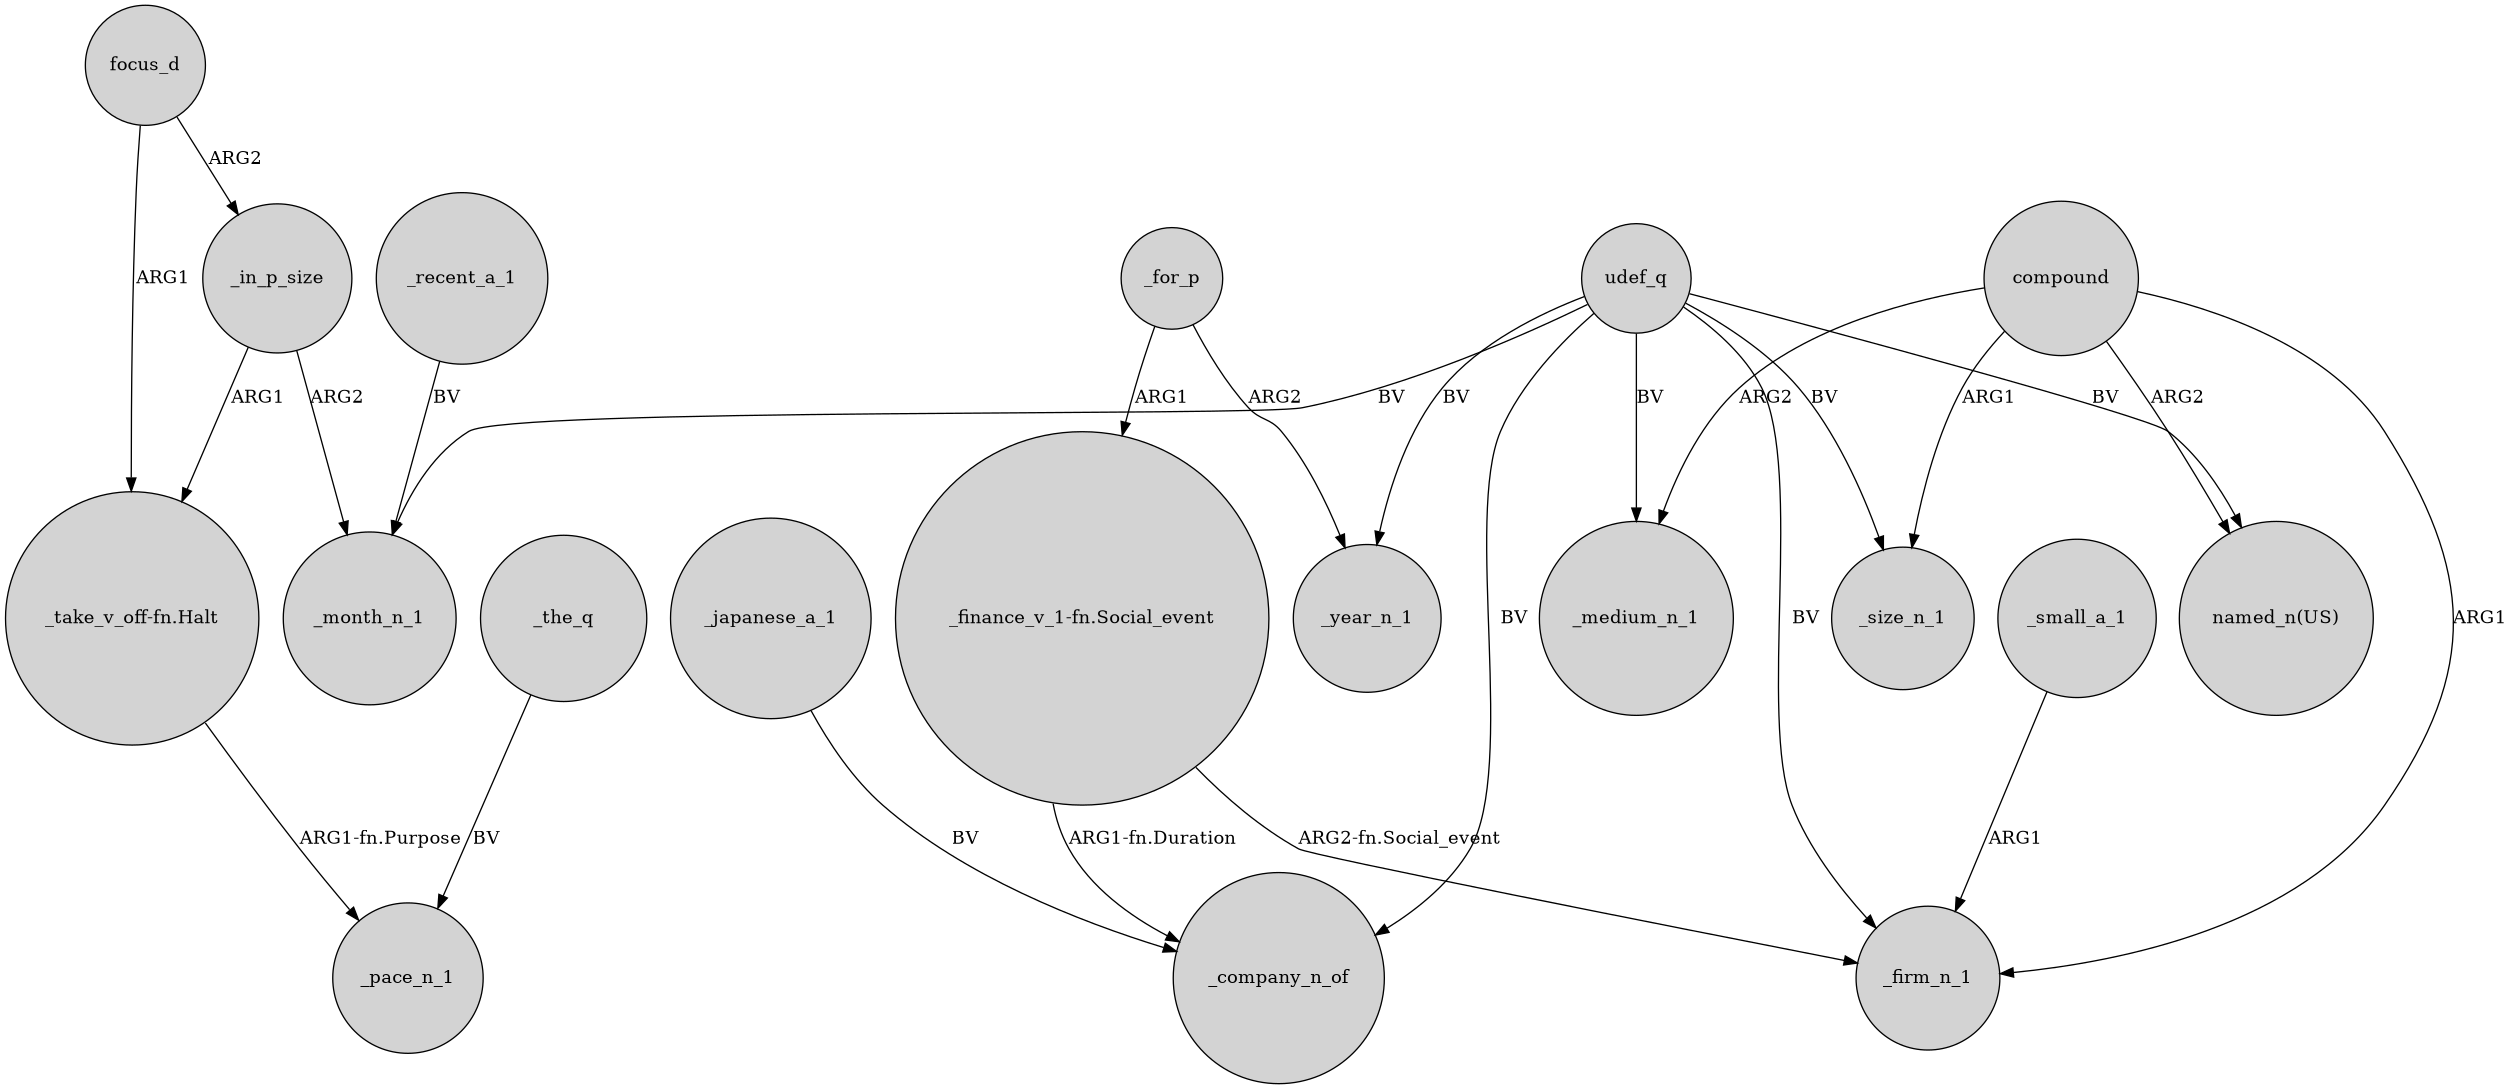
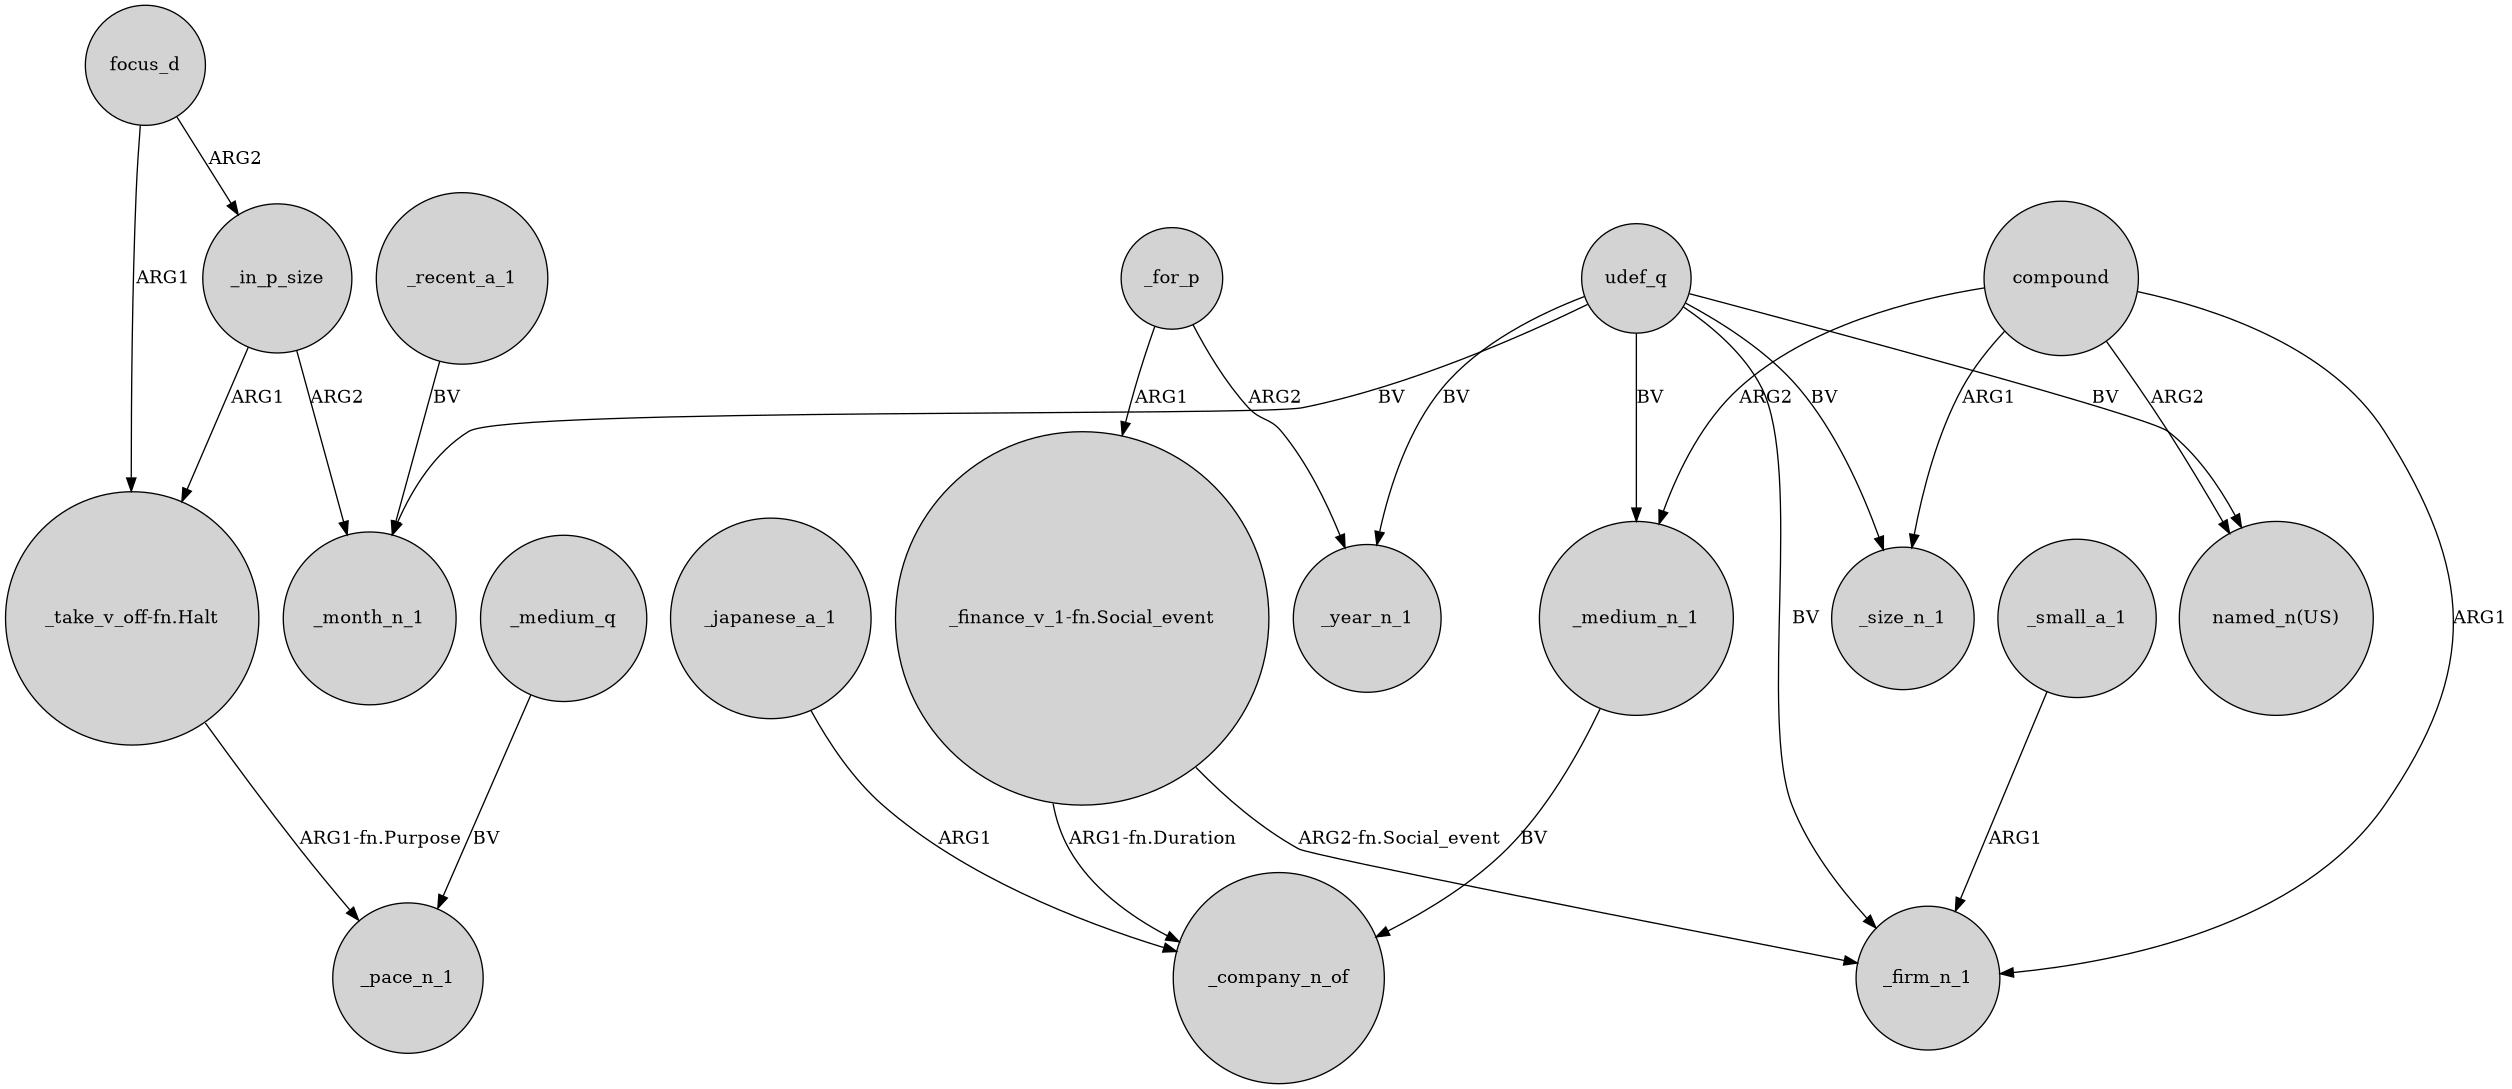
node "_the_q": label "_the_q" -> "_medium_q"
edge "udef_q" -> "_company_n_of": now "_medium_n_1" -> "_company_n_of"
edge "_japanese_a_1" -> "_company_n_of": label "BV" -> "ARG1"
